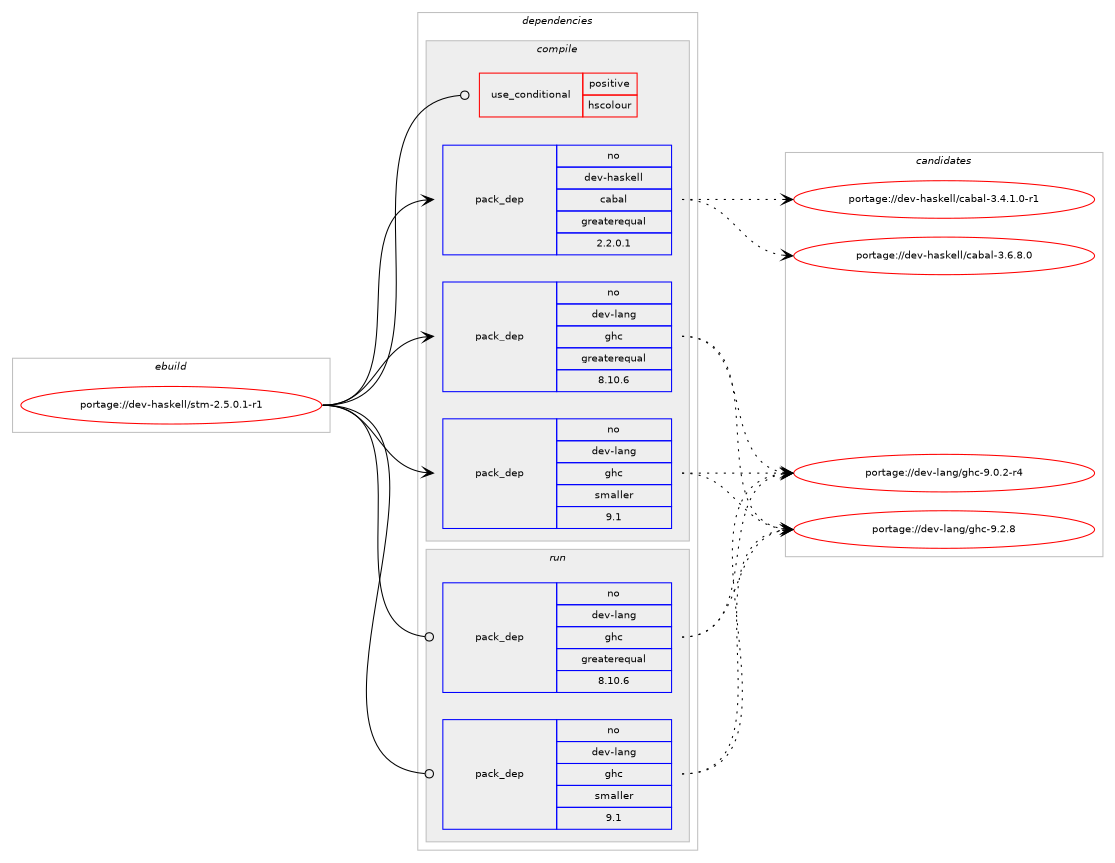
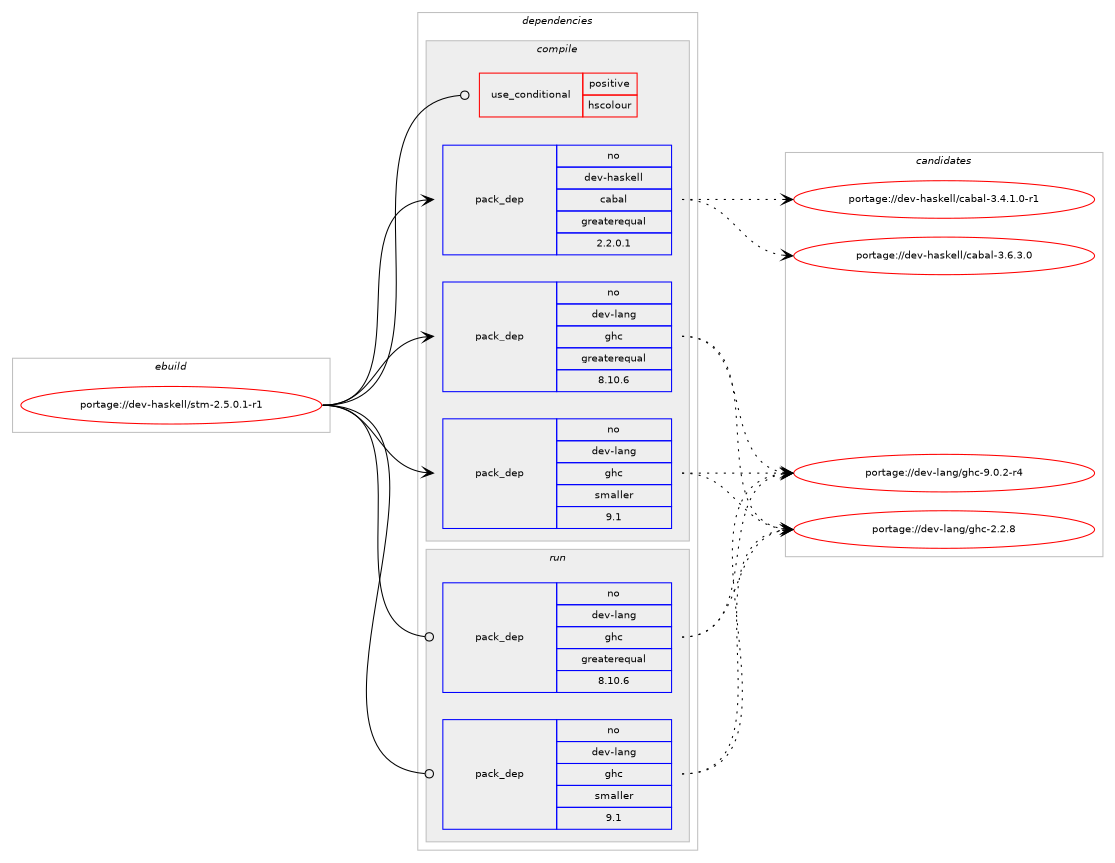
node "portage://dev-haskell/cabal-3.6.8.0": label "portage://dev-haskell/cabal-3.6.8.0" -> "portage://dev-haskell/cabal-3.6.3.0"
node "portage://dev-lang/ghc-9.2.8": label "portage://dev-lang/ghc-9.2.8" -> "portage://dev-lang/ghc-2.2.8"
